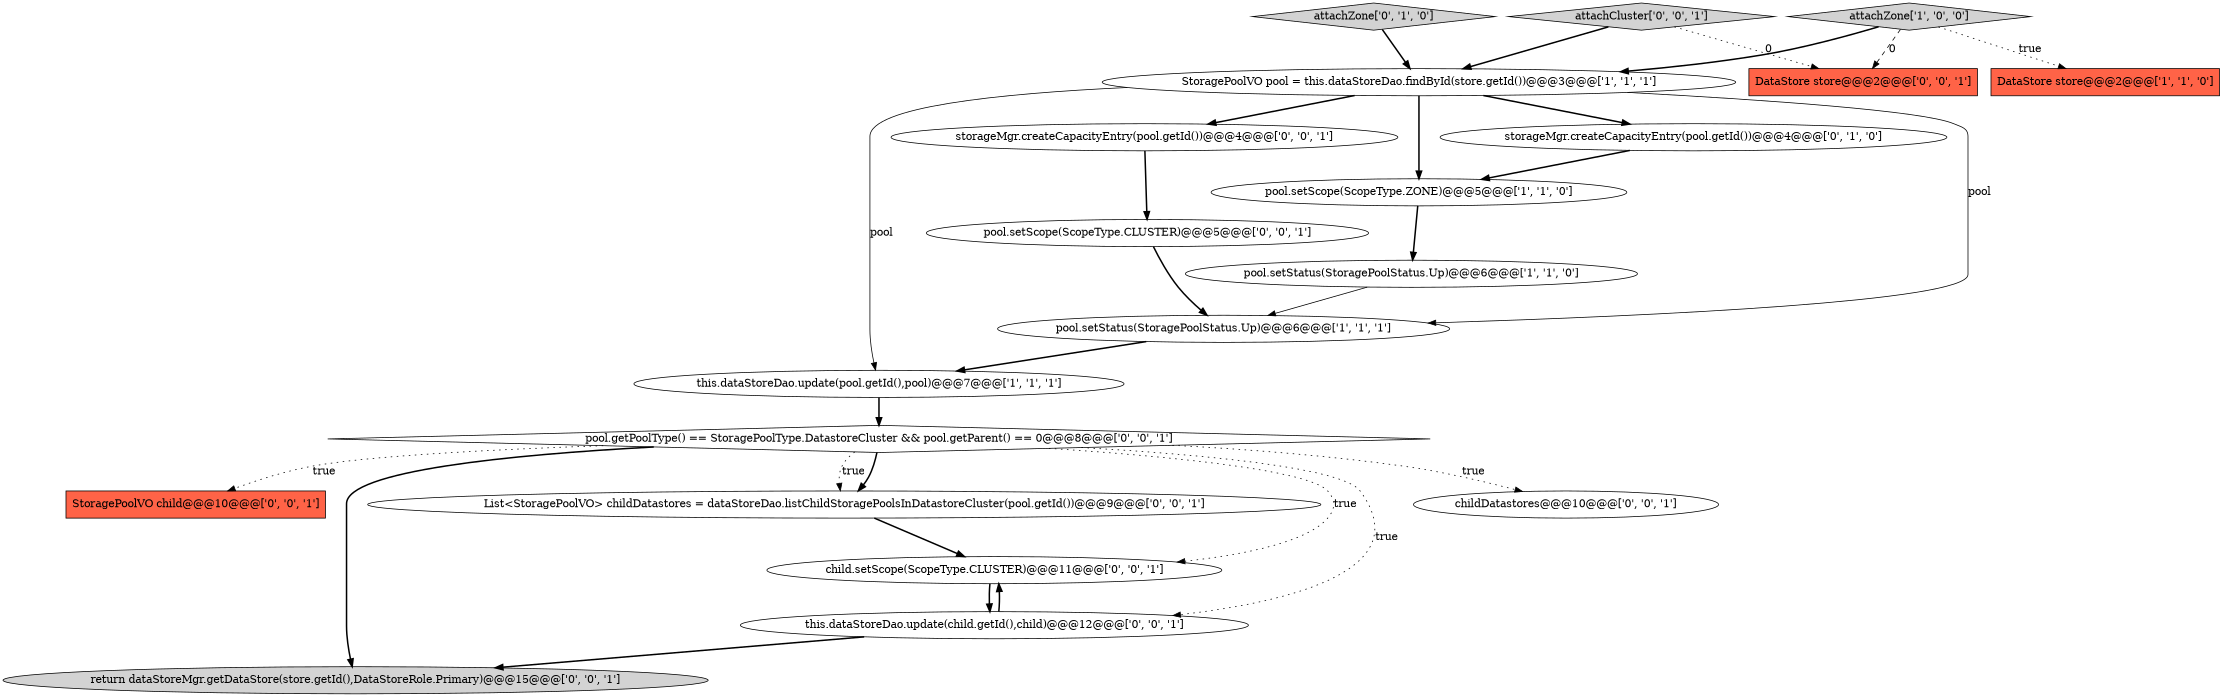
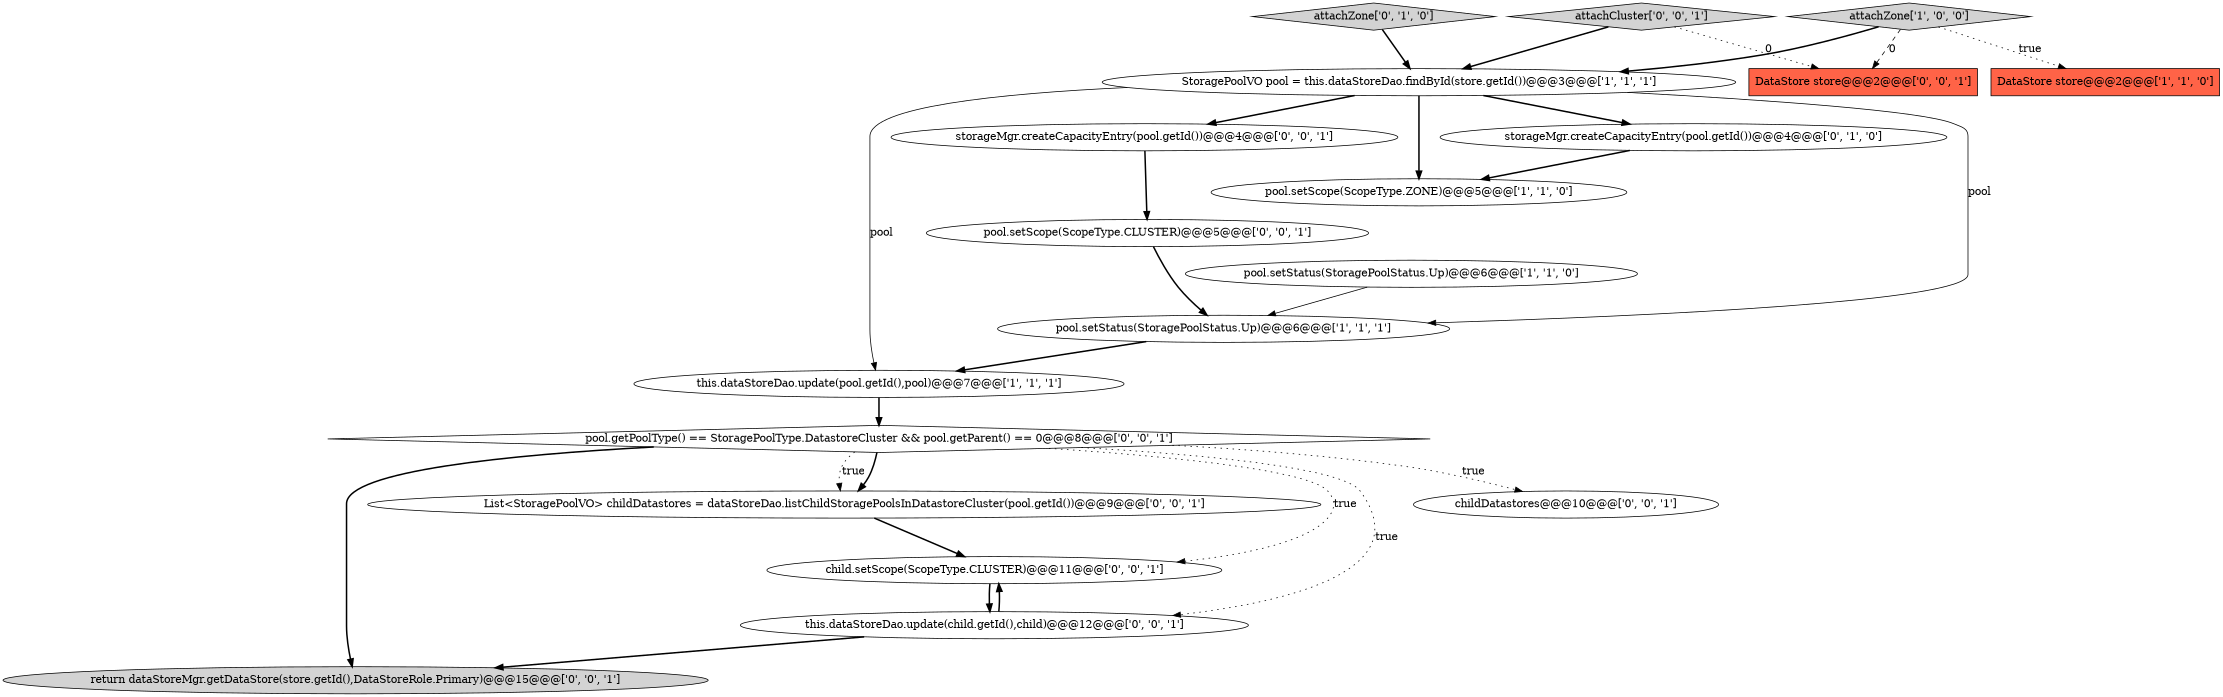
edge "pool.setScope(ScopeType.ZONE)@@@5@@@['1', '1', '0']" -> "pool.setStatus(StoragePoolStatus.Up)@@@6@@@['1', '1', '0']": removed
node "StoragePoolVO child@@@10@@@['0', '0', '1']": removed
